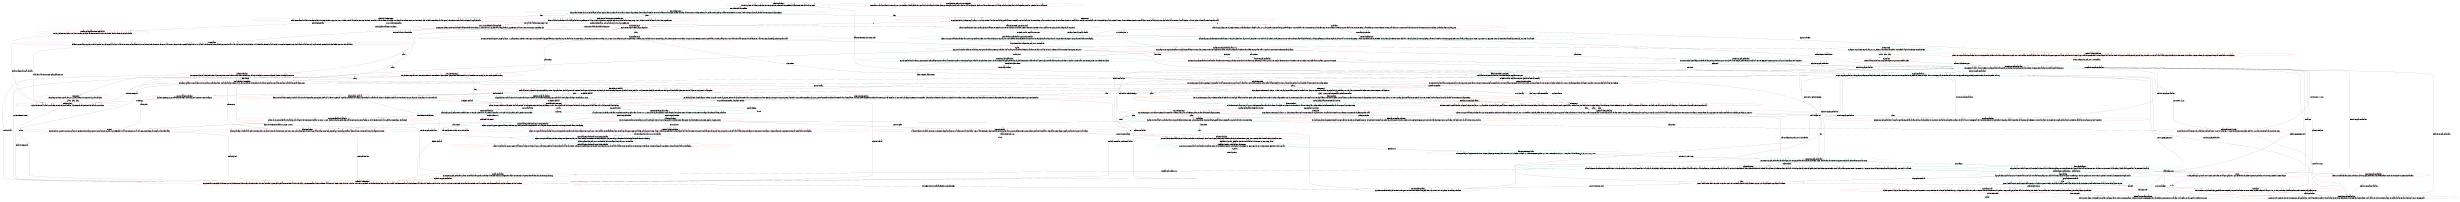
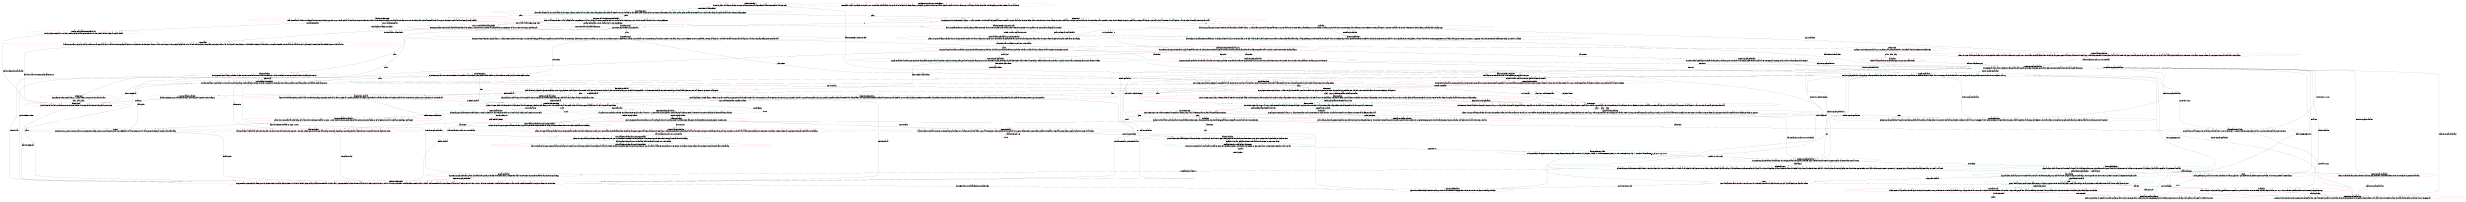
node "MSI monitoring": label "MSI monitoring" -> "MSI node"
node "Unclear benefit of with detection": label "Unclear benefit of with detection" -> "Unclear benefit of early detection"
